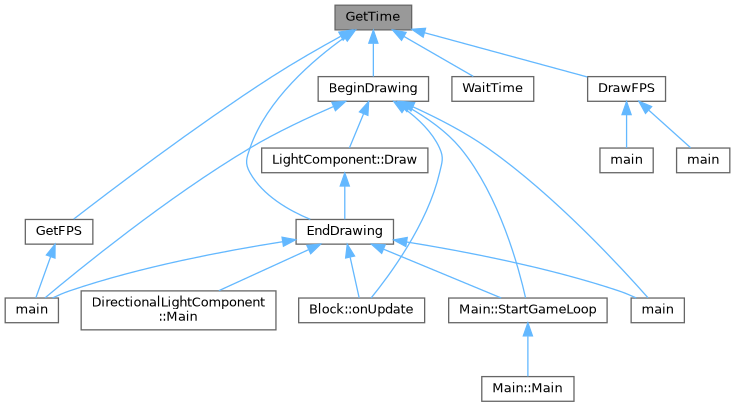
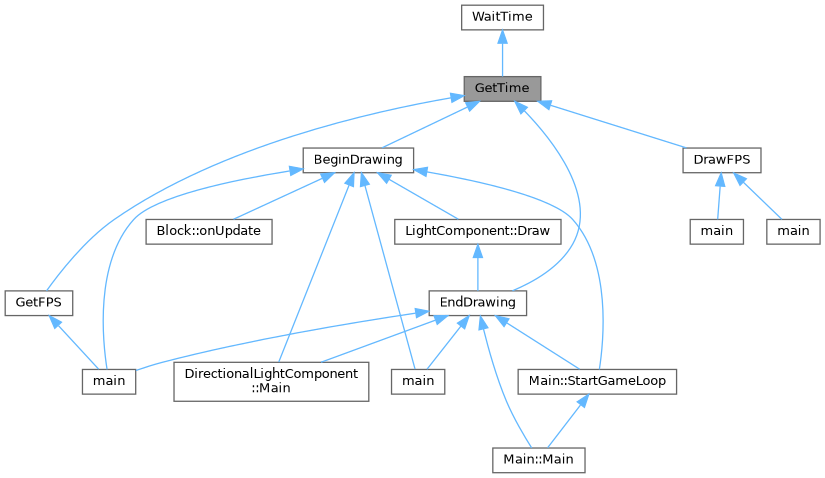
edge "WaitTime" -> "GetTime": reversed
edge "DirectionalLightComponent ::Main" -> "BeginDrawing": added
edge "Block::onUpdate" -> "EndDrawing": now "Main::Main" -> "EndDrawing"
